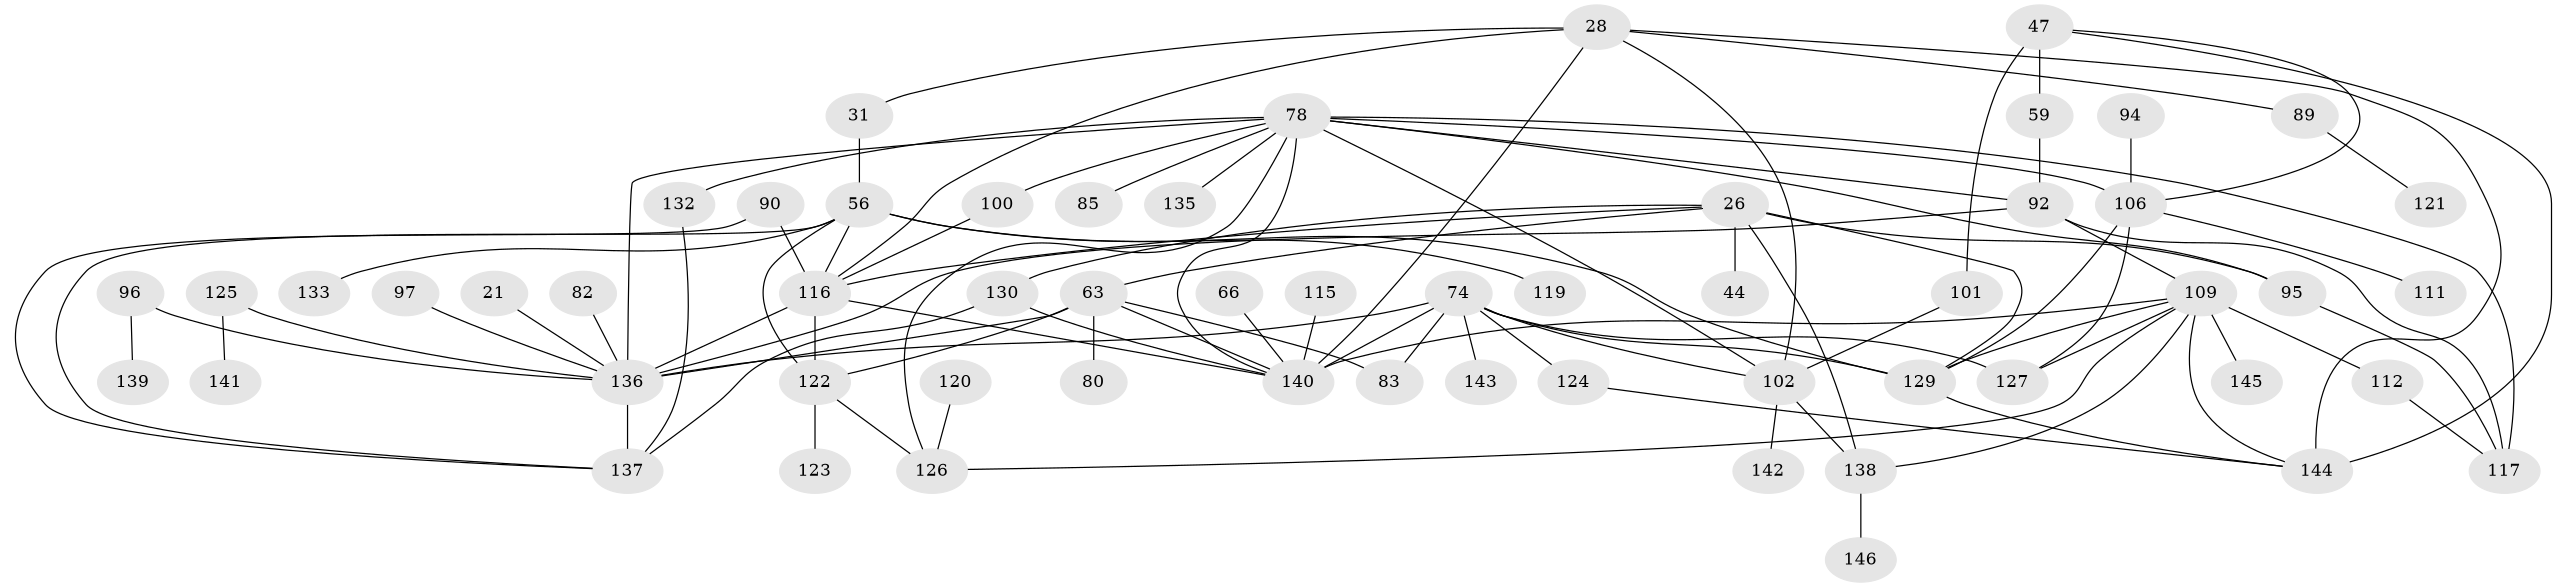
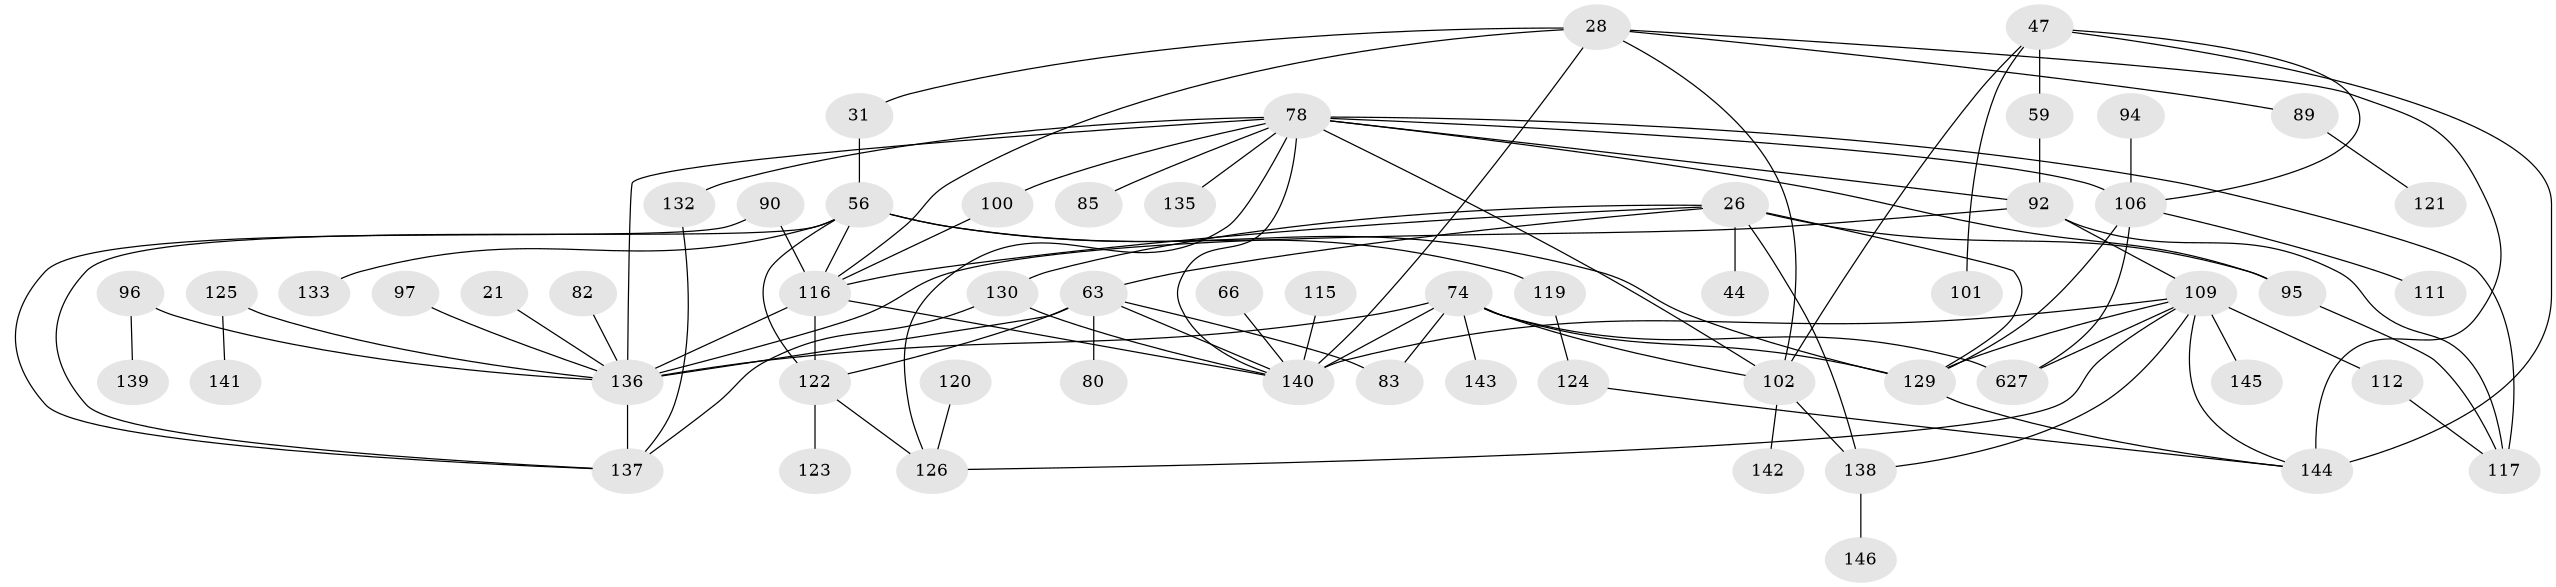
edge "101" -- "102": now "47" -- "102"
edge "74" -- "124": now "119" -- "124"
node "127": label "127" -> "627"
